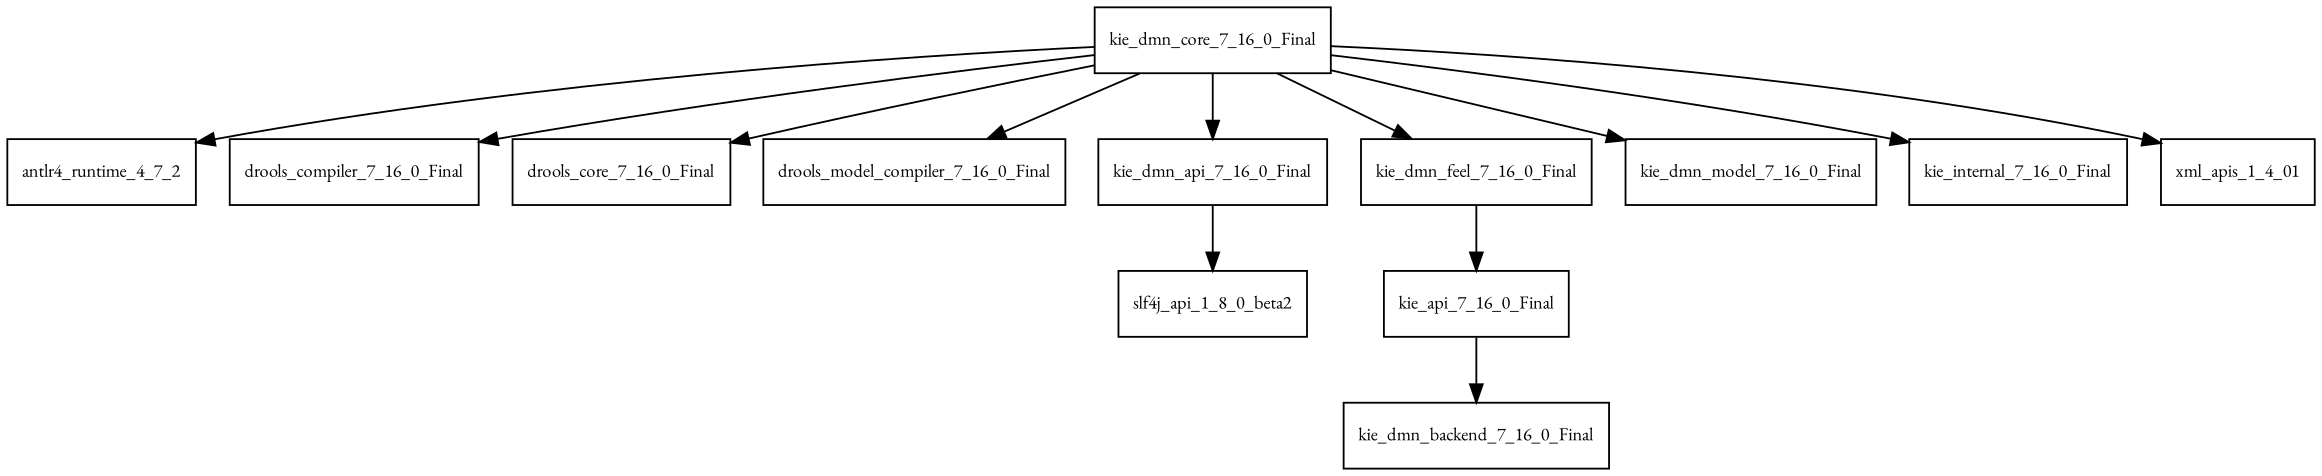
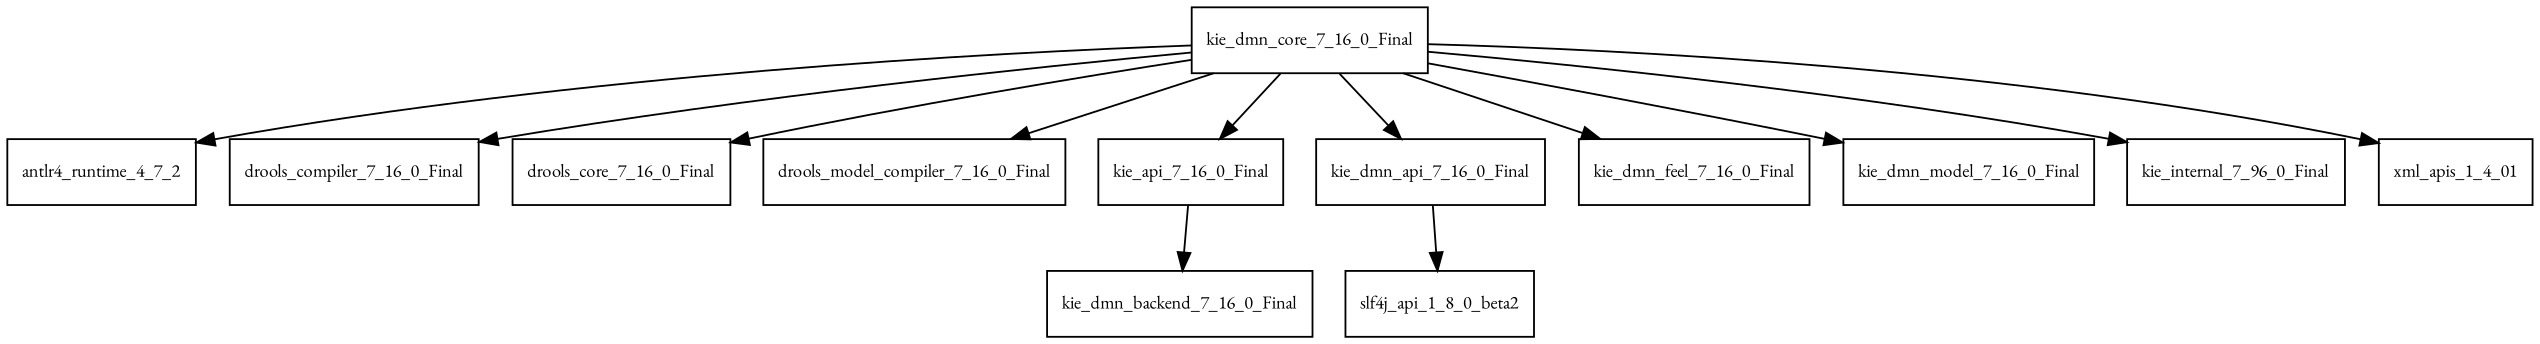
node "kie_internal_7_16_0_Final": label "kie_internal_7_16_0_Final" -> "kie_internal_7_96_0_Final"
edge "kie_dmn_feel_7_16_0_Final" -> "kie_api_7_16_0_Final": now "kie_dmn_core_7_16_0_Final" -> "kie_api_7_16_0_Final"
